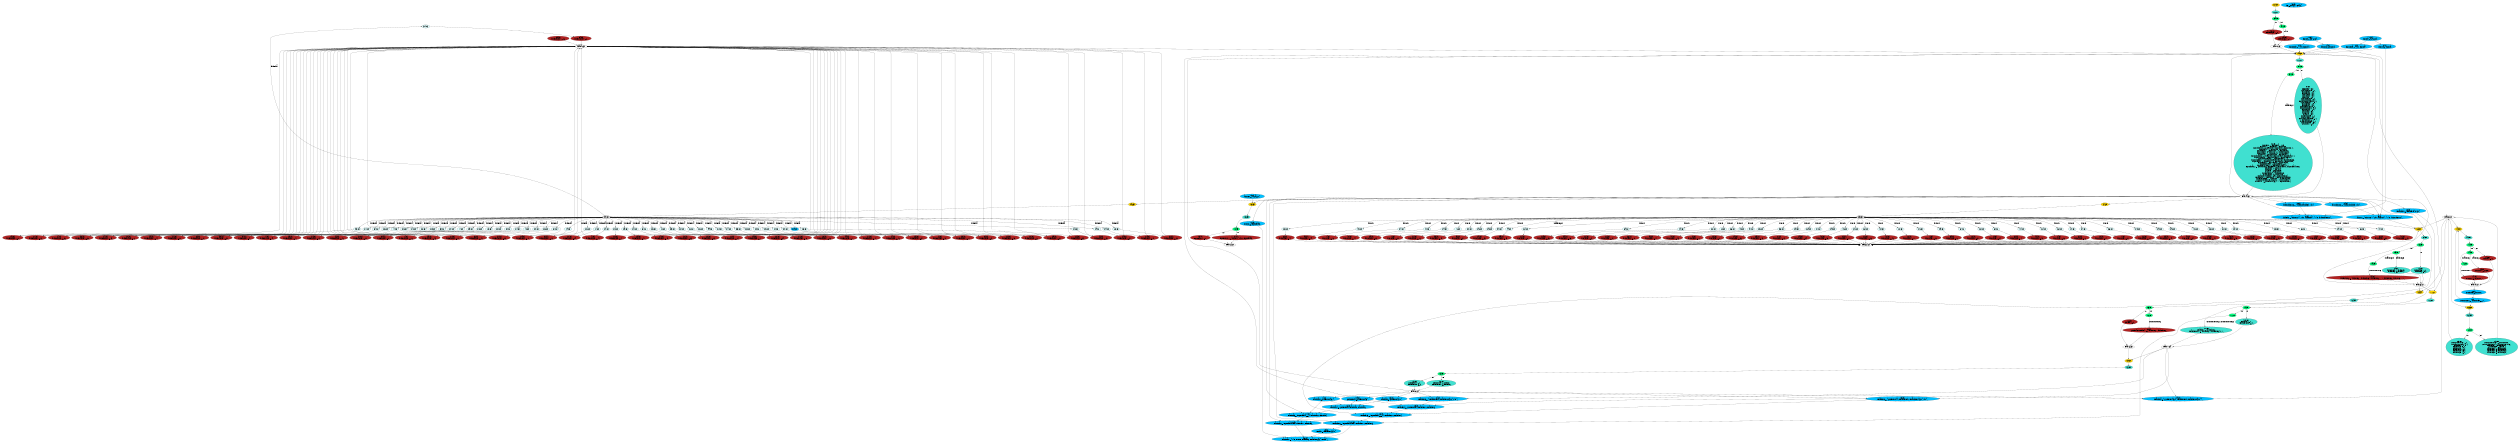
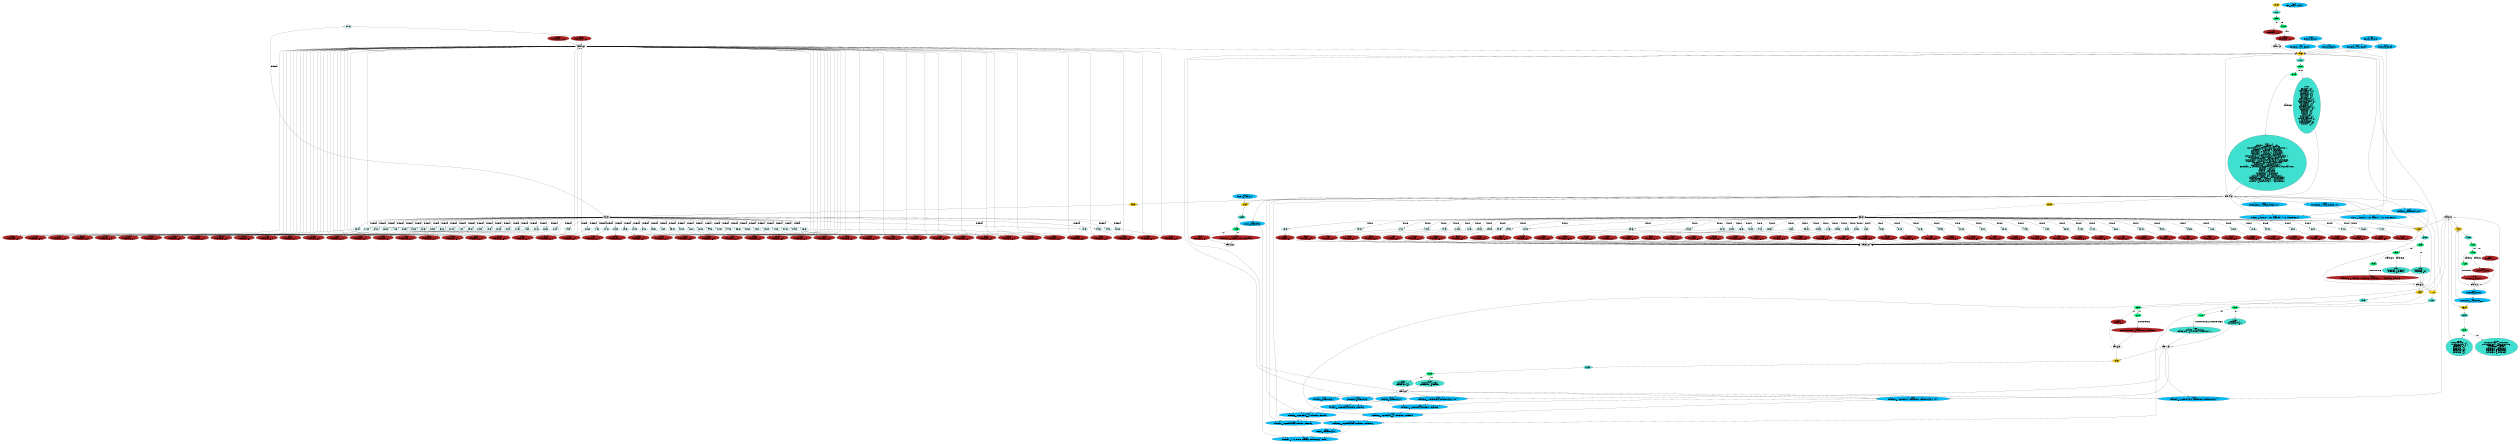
edge "355:CX" -> "399:CA": label "!(enable_reg_e)" -> "divisor_b"
node "329:CA": fillcolor deepskyblue -> lightcyan
